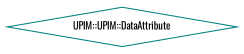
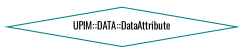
node "UPIM::UPIM::DataAttribute": label "UPIM::UPIM::DataAttribute" -> "UPIM::DATA::DataAttribute"
